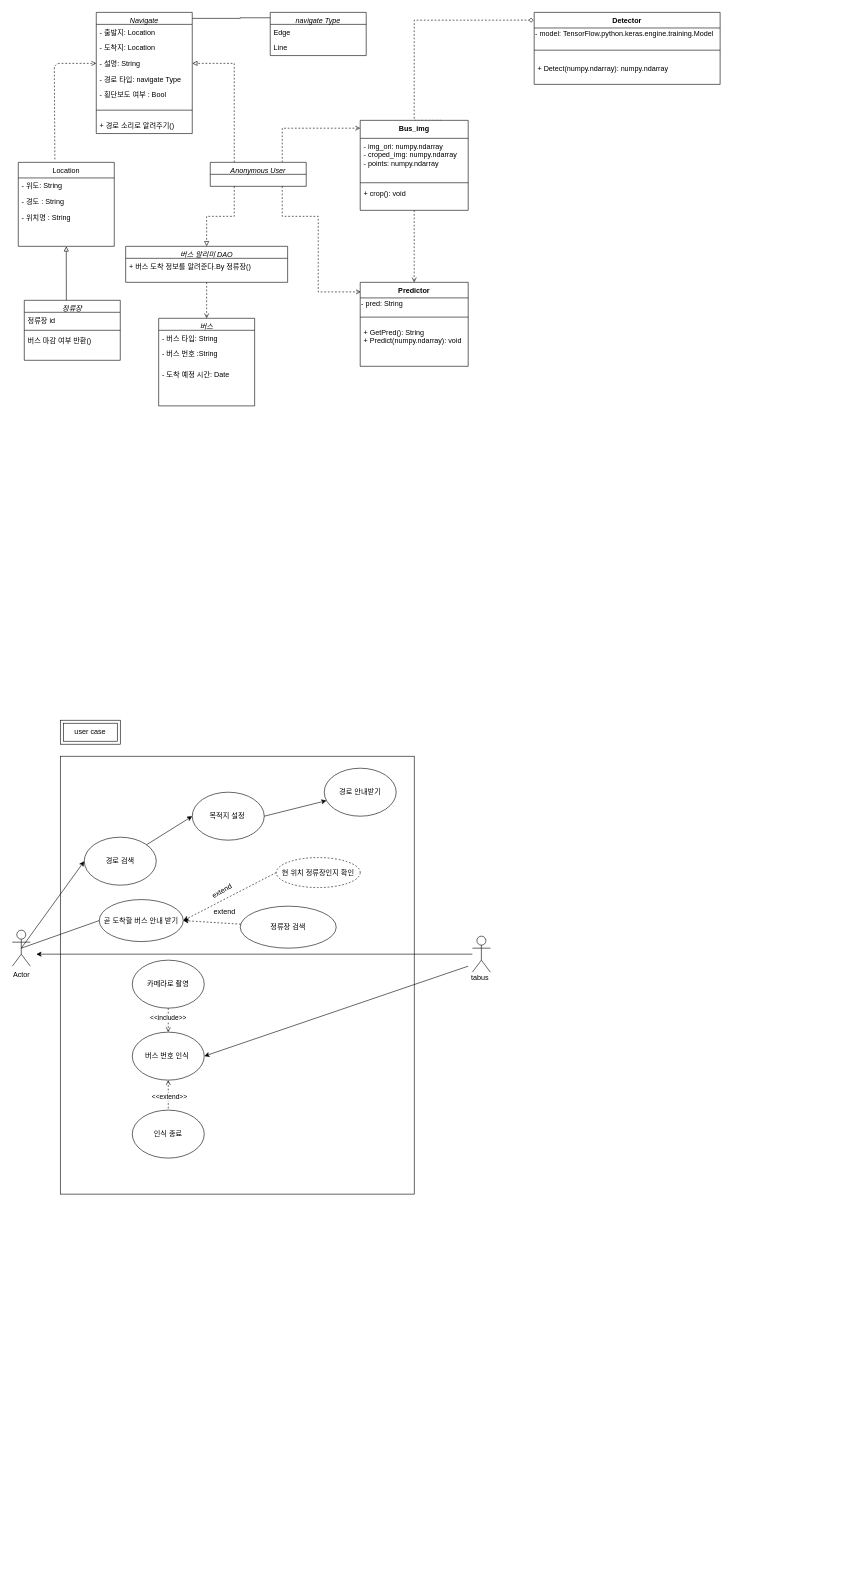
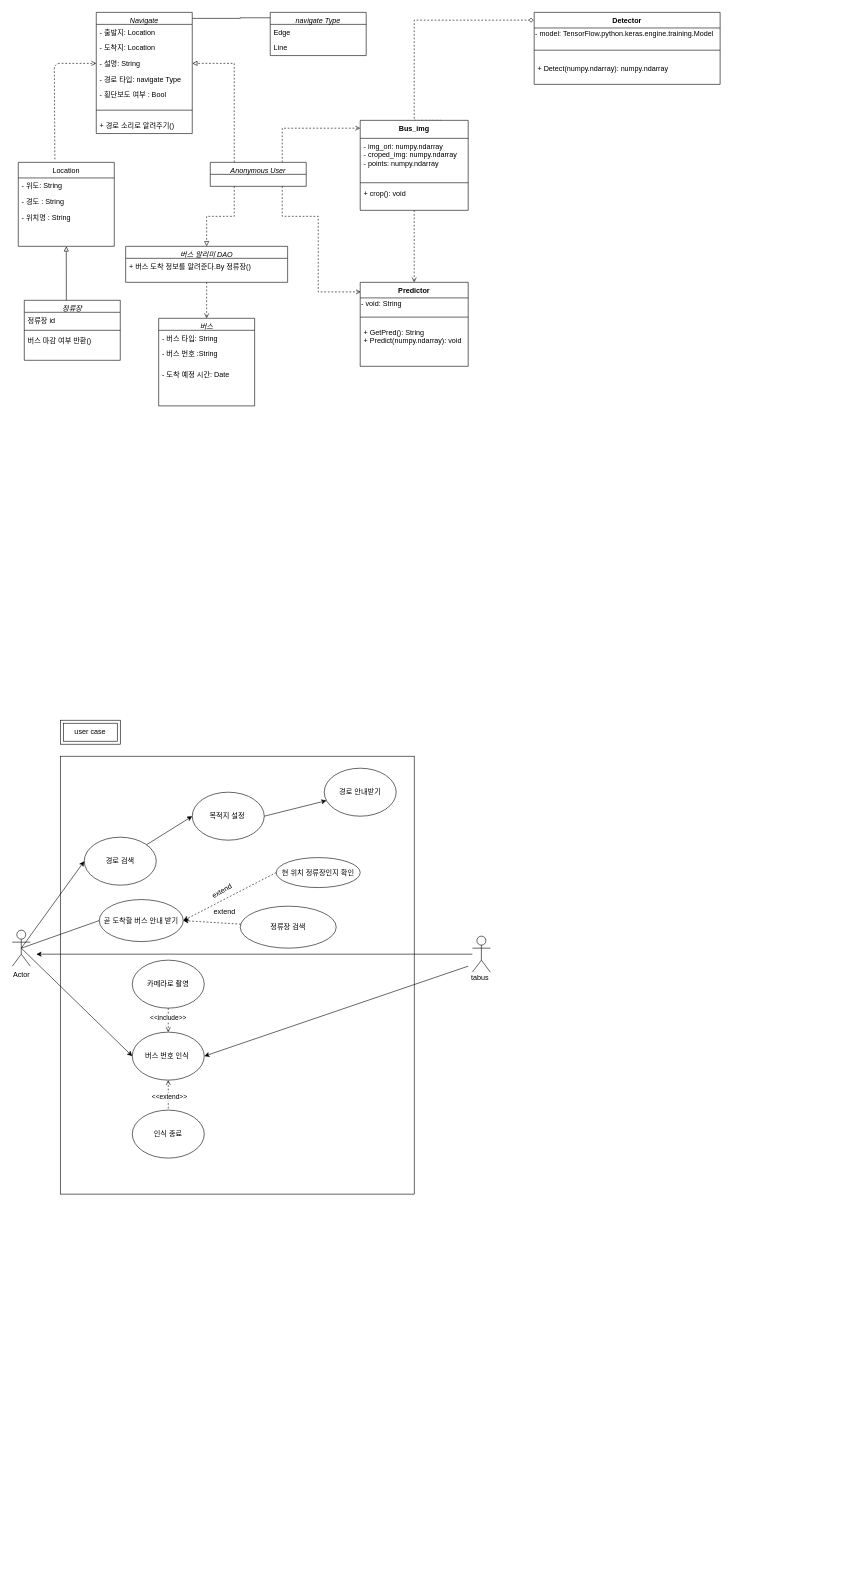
node "- pred: String": label "- pred: String" -> "- void: String"
node "현 위치 정류장인지 확인": style dashed -> solid
edge "Actor" -> "버스 번호 인식": added
